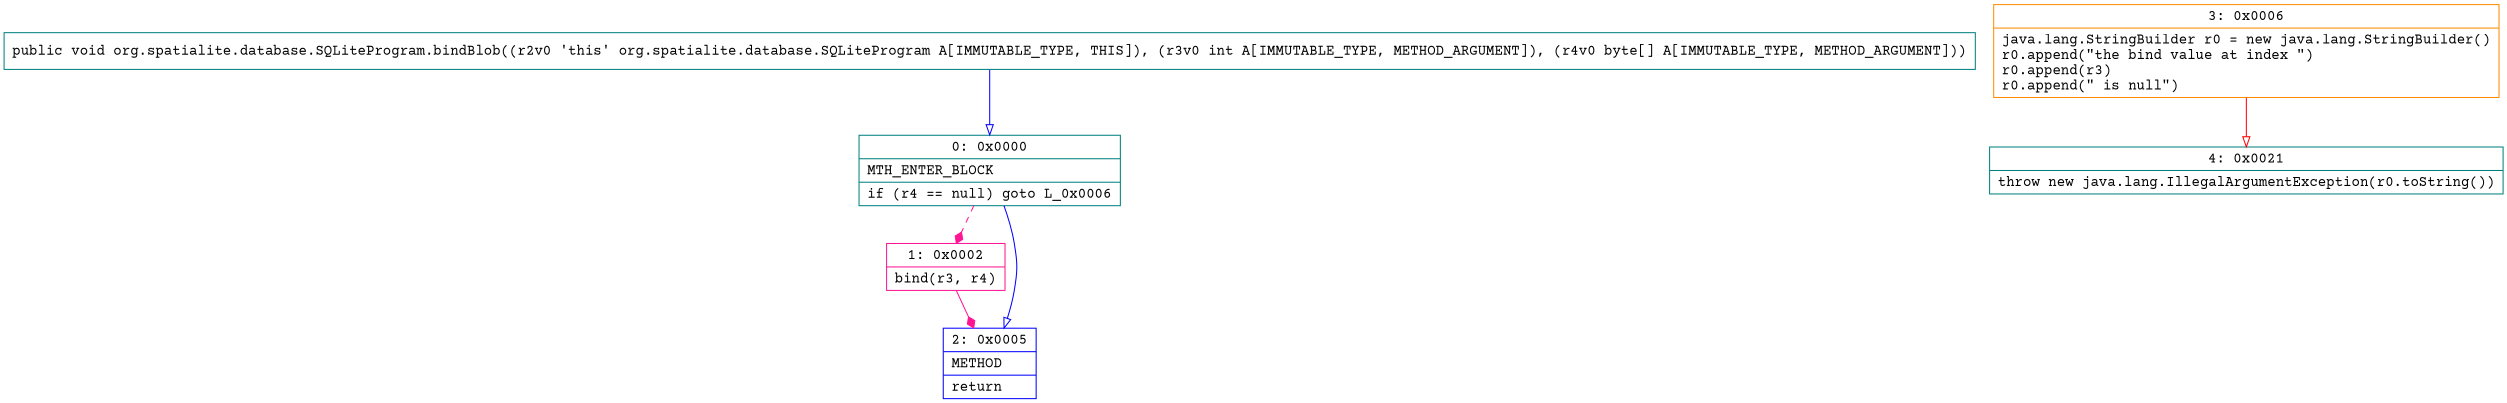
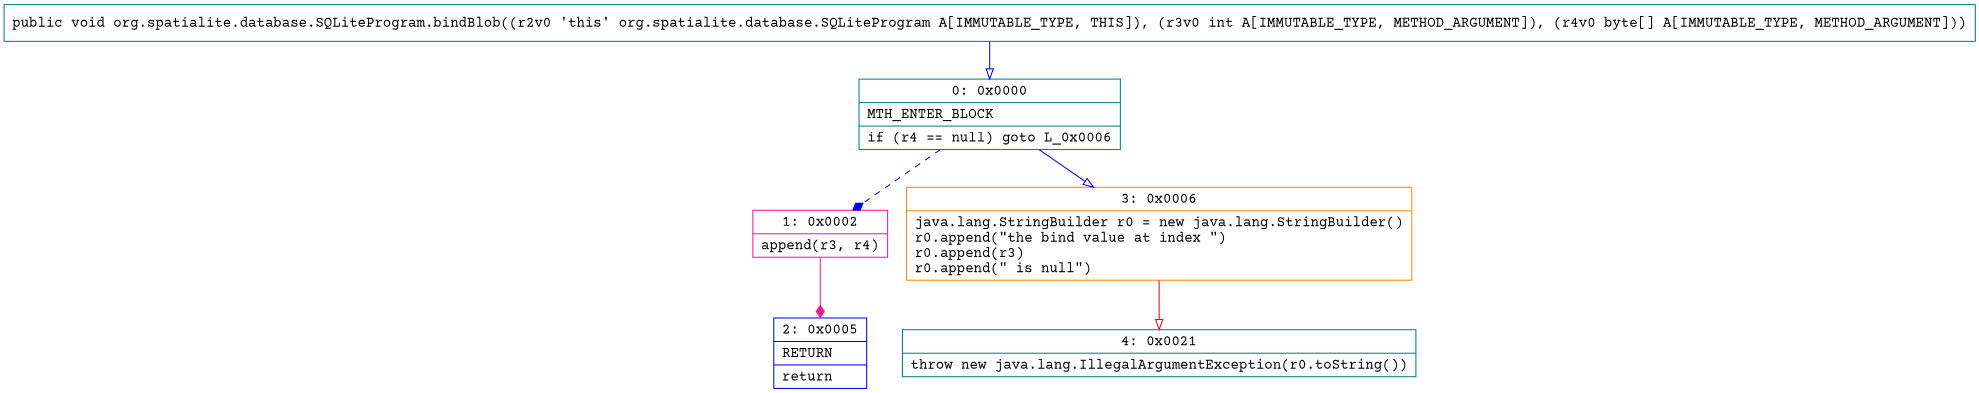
edge "0: 0x0000" -> "1: 0x0002": color deeppink -> blue
edge "0: 0x0000" -> "2: 0x0005": now "0: 0x0000" -> "3: 0x0006"
node "1: 0x0002": text "bind(r3, r4)" -> "append(r3, r4)"
node "2: 0x0005": text "METHOD" -> "RETURN"
